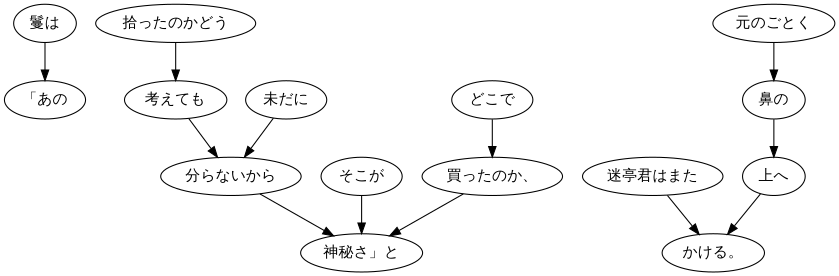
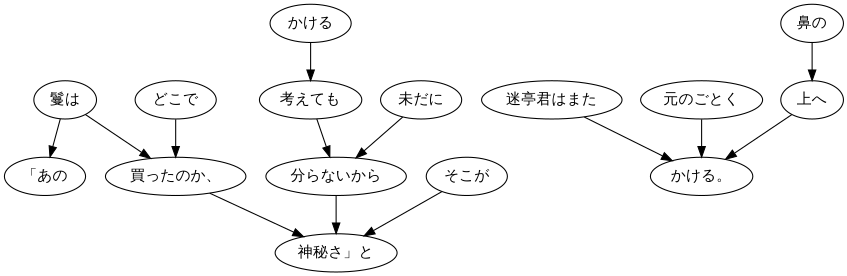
node "拾ったのかどう": label "拾ったのかどう" -> "かける"
edge "元のごとく" -> "鼻の": now "元のごとく" -> "かける。"
edge "鬘は" -> "買ったのか、": added
